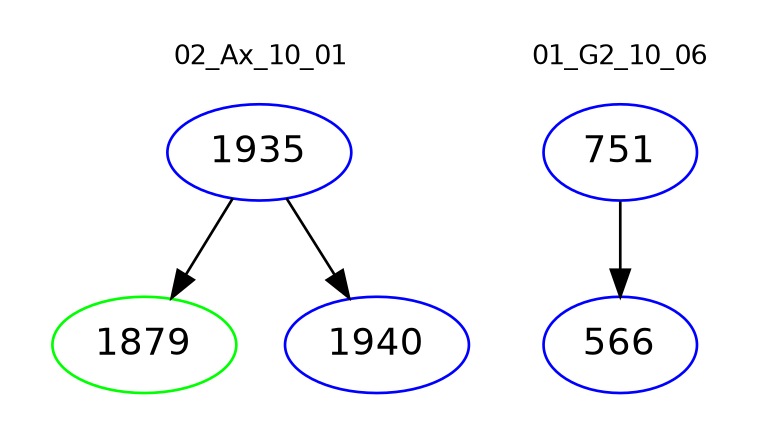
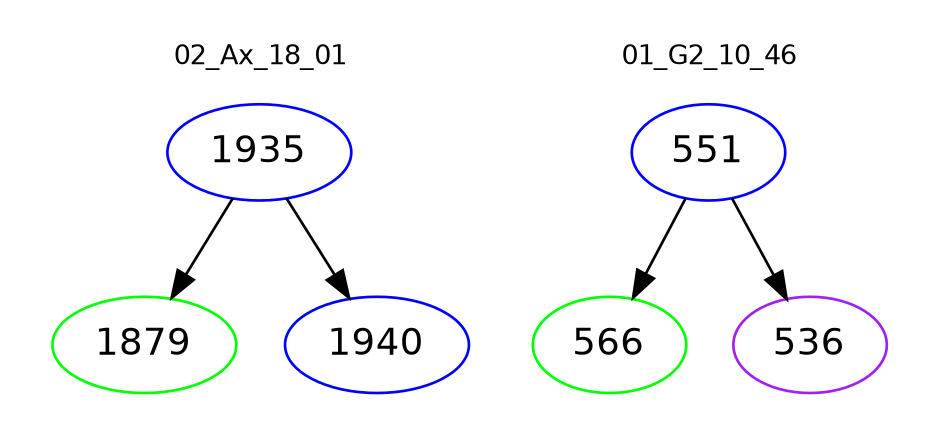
cluster "02_Ax_10_01": label "02_Ax_10_01" -> "02_Ax_18_01"
cluster "01_G2_10_06": label "01_G2_10_06" -> "01_G2_10_46"
node "751": label "751" -> "551"
node "566": color blue -> green
node "536": added
